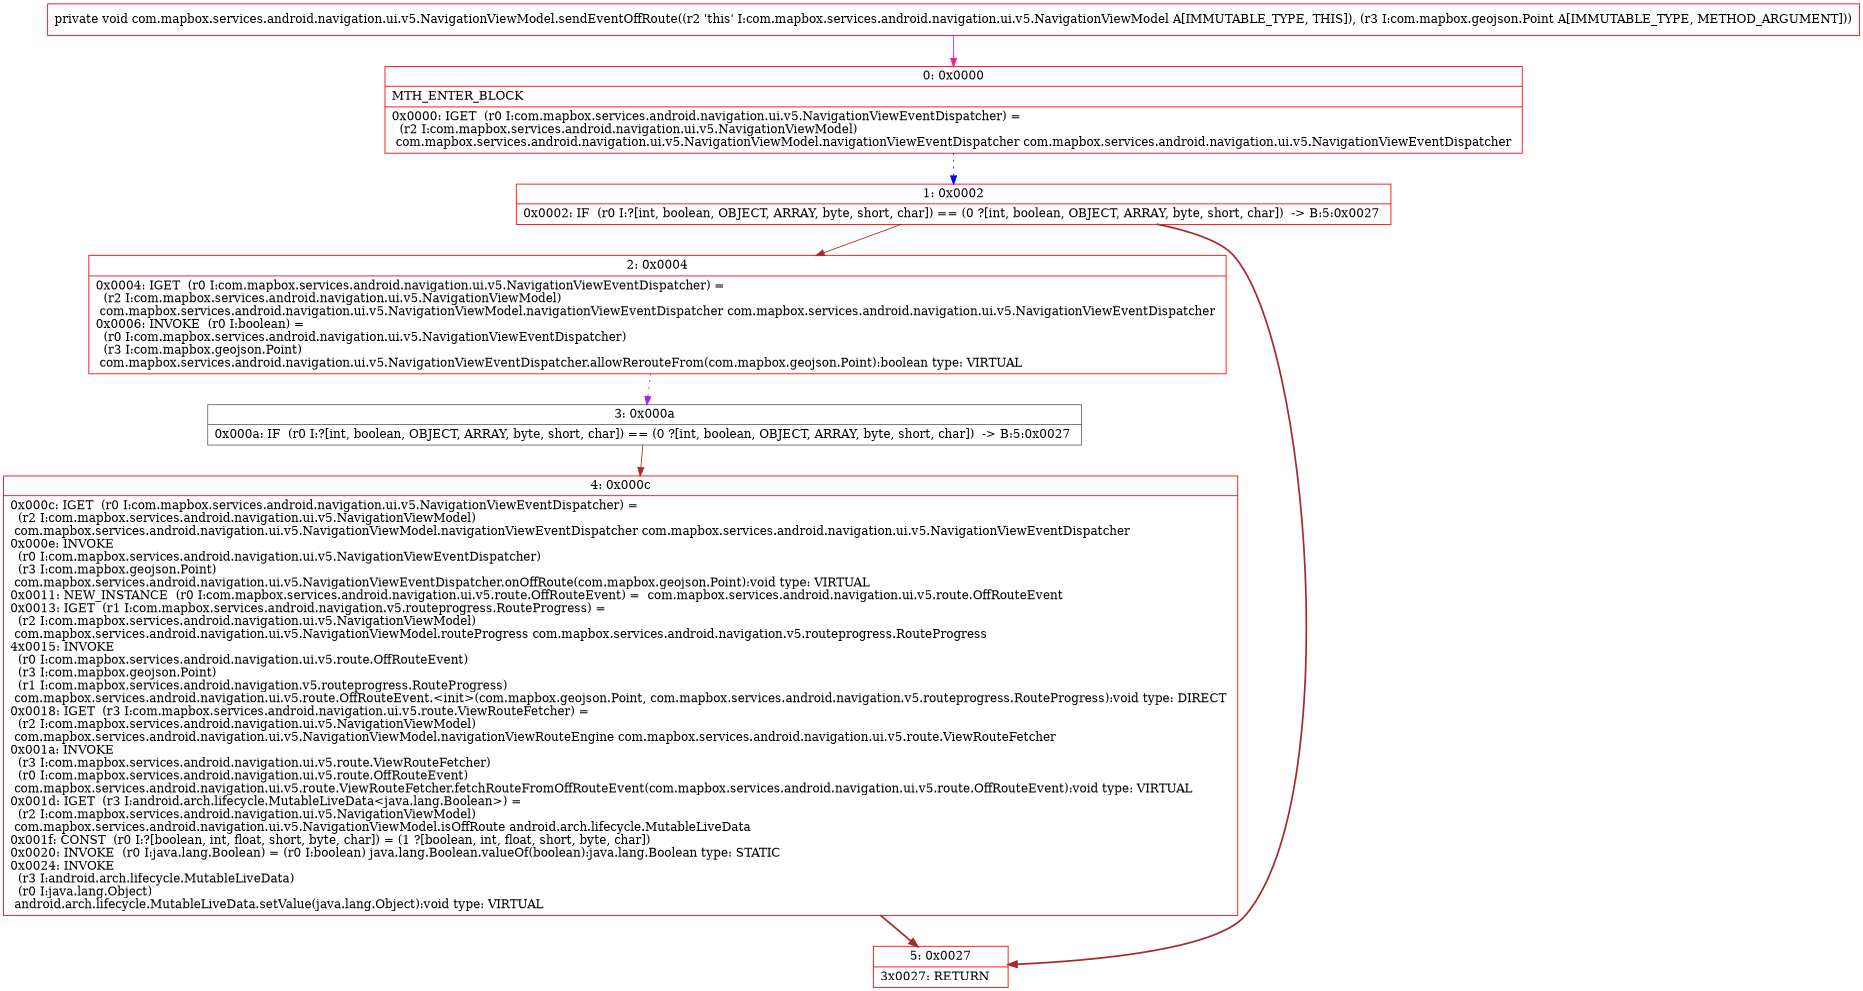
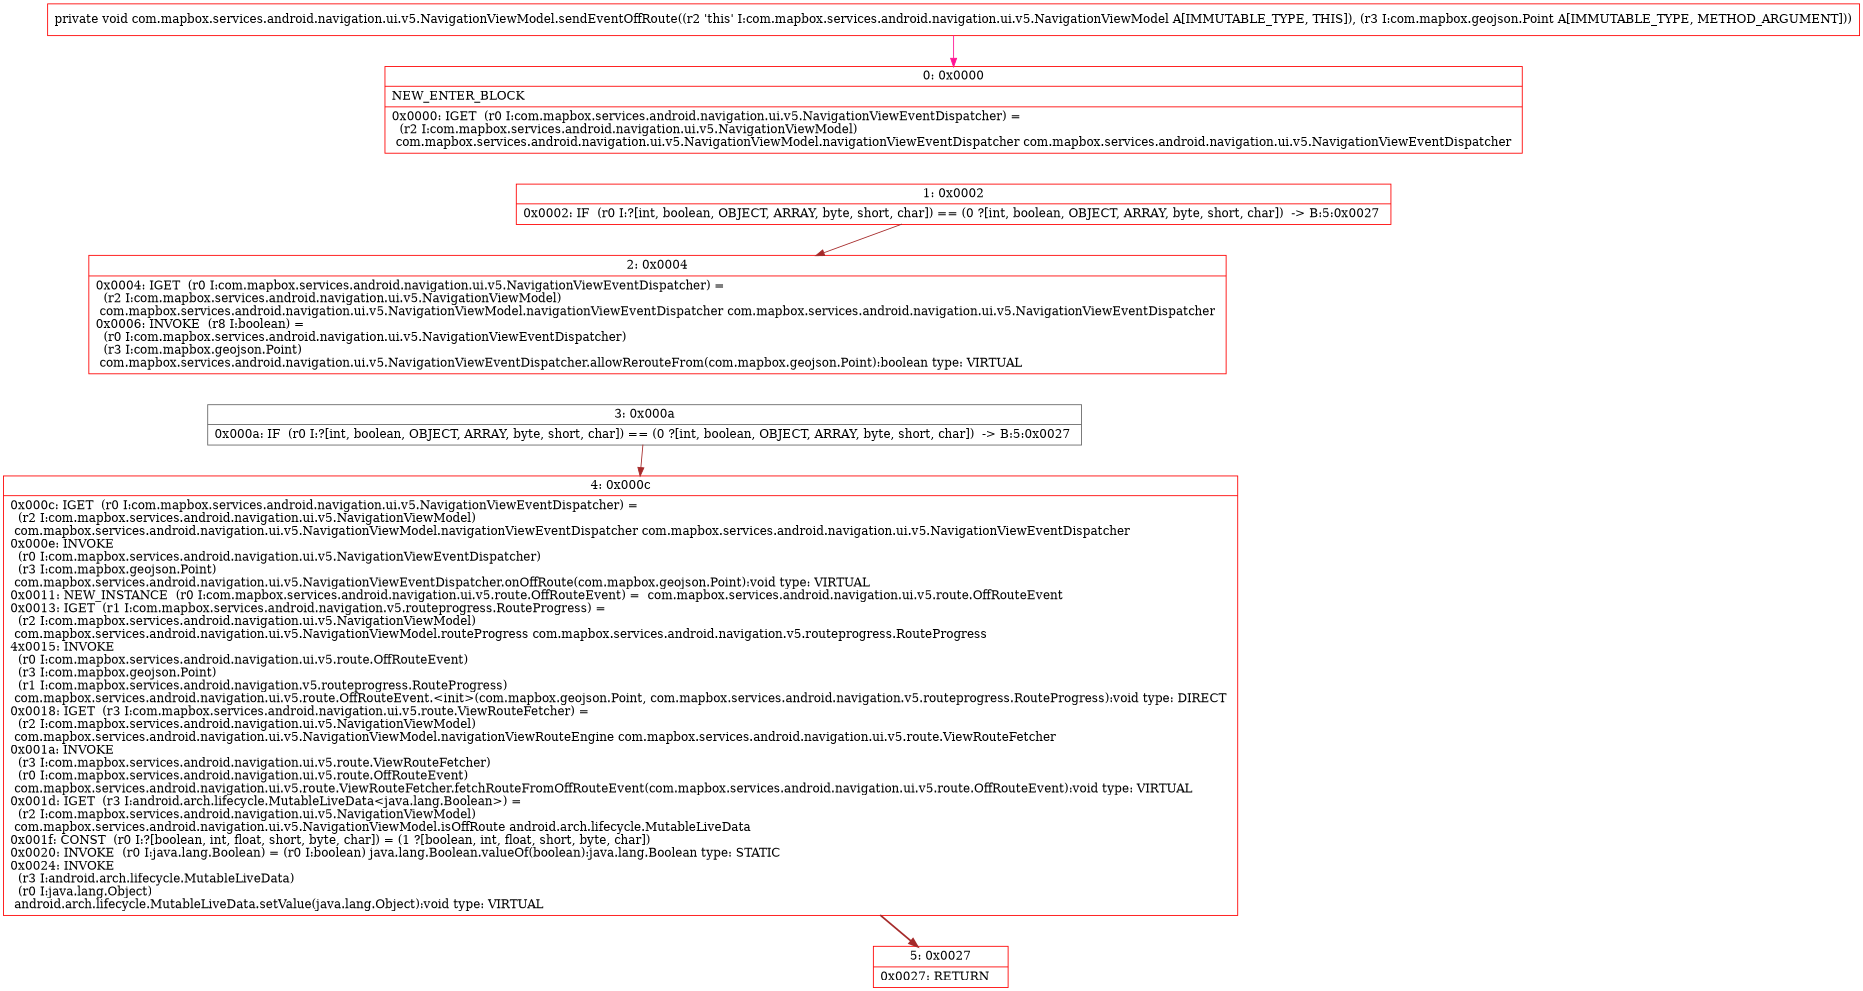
node "0: 0x0000": text "MTH_ENTER_BLOCK" -> "NEW_ENTER_BLOCK"
edge "0: 0x0000" -> "1: 0x0002": removed
node "2: 0x0004": text "0x0006: INVOKE  (r0 I:boolean) =" -> "0x0006: INVOKE  (r8 I:boolean) ="
edge "2: 0x0004" -> "3: 0x000a": removed
edge "1: 0x0002" -> "5: 0x0027": removed
node "5: 0x0027": text "3x0027: RETURN" -> "0x0027: RETURN"
